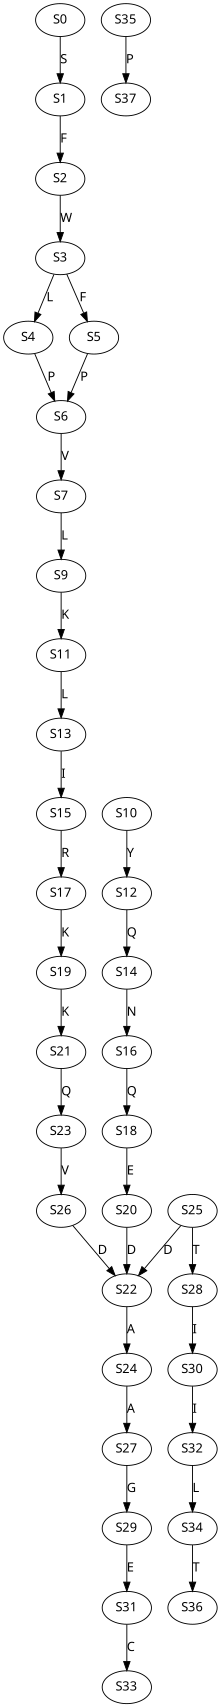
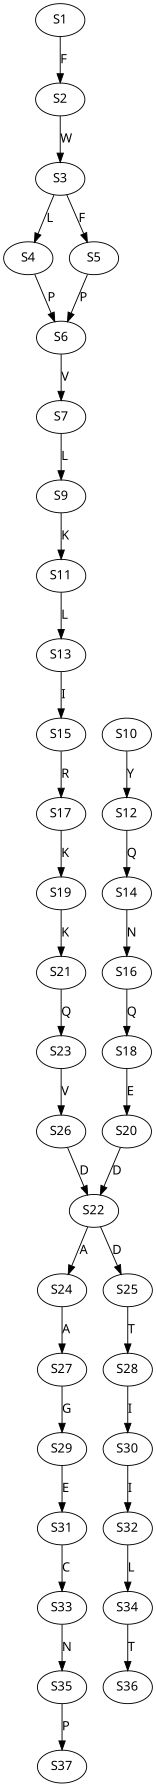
node "S0": removed
edge "S25" -> "S22": reversed
edge "S33" -> "S35": added, label "N"
